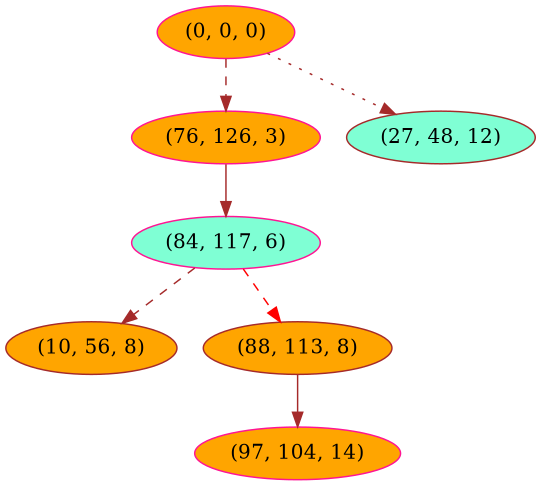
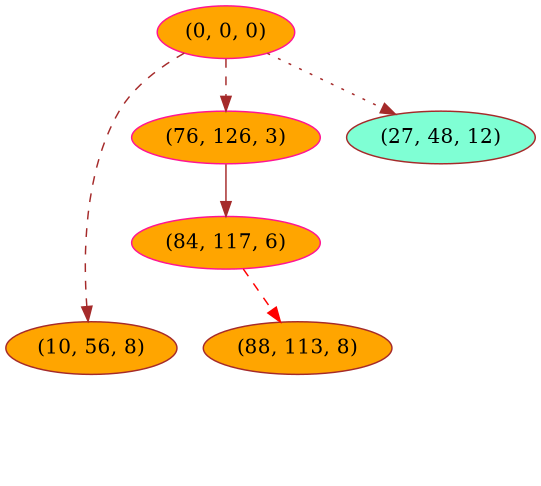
node "(84, 117, 6)": fillcolor aquamarine -> orange
edge "(84, 117, 6)" -> "(10, 56, 8)": now "(0, 0, 0)" -> "(10, 56, 8)"
node "(97, 104, 14)": removed
